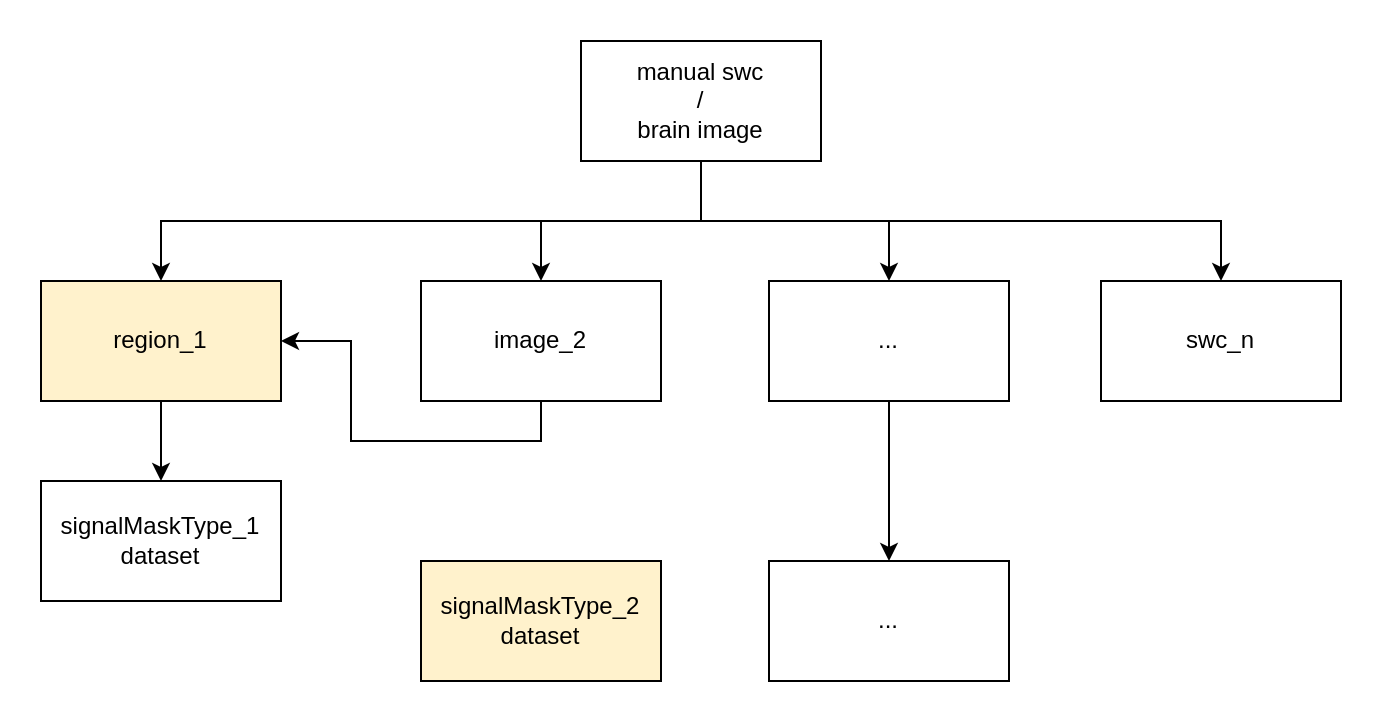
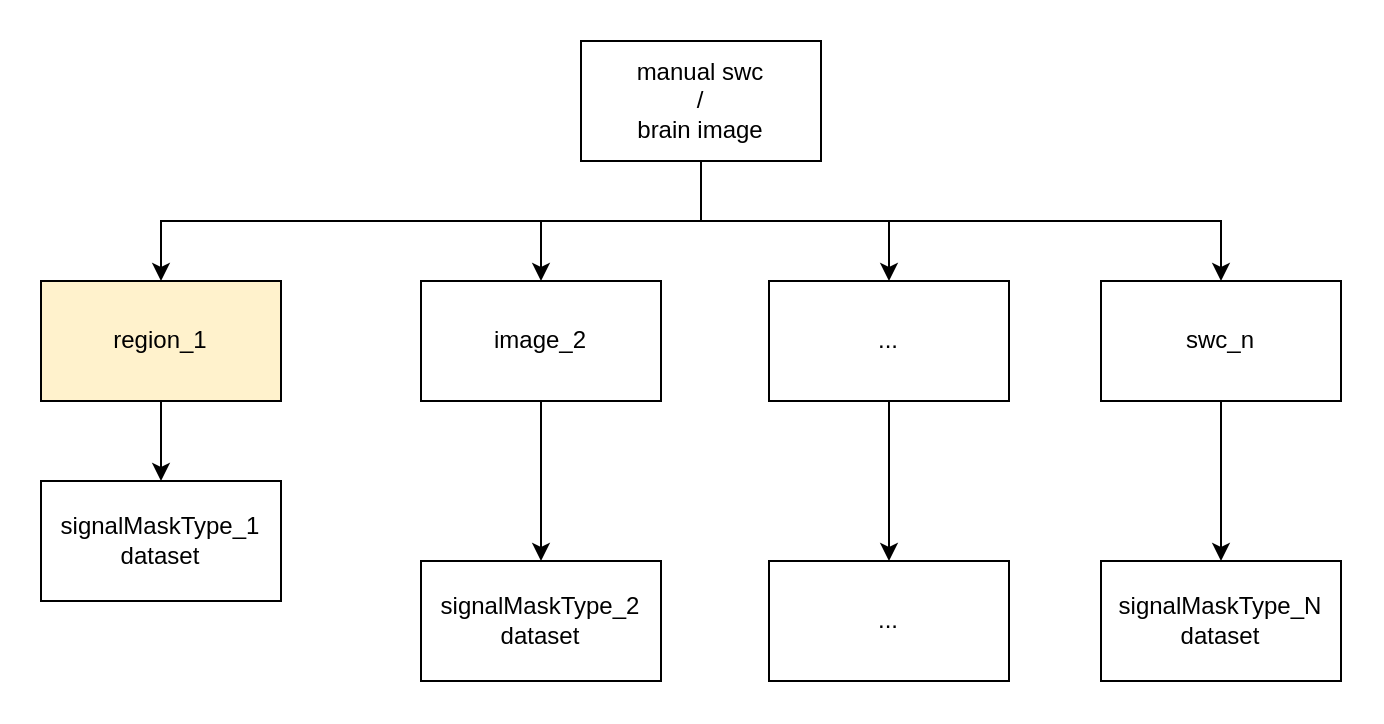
edge "image_2" -> "region_1": now "image_2" -> "signalMaskType_2 dataset"
edge "swc_n" -> "signalMaskType_N dataset": added
node "signalMaskType_2 dataset": fillcolor #fff2cc -> #ffffff
node "signalMaskType_N dataset": added
